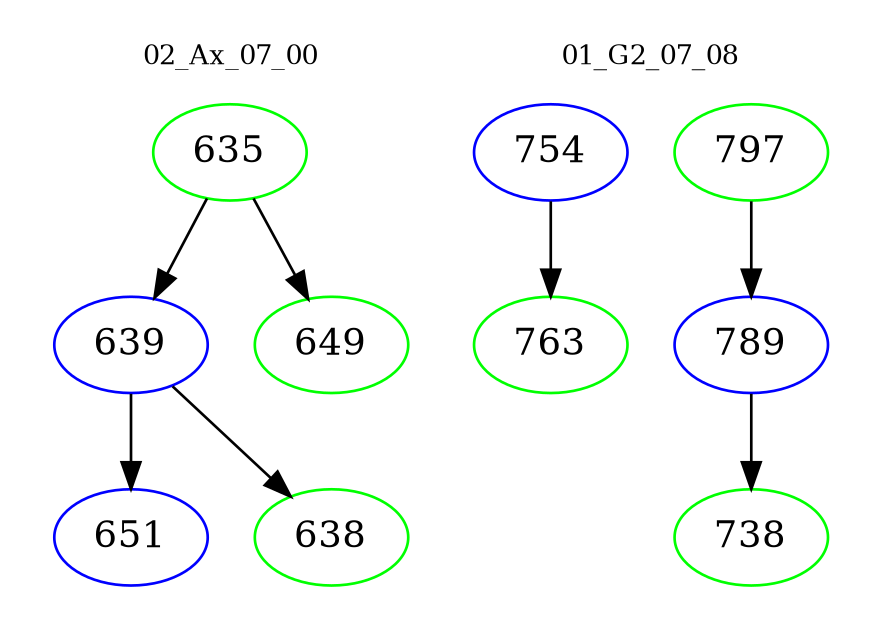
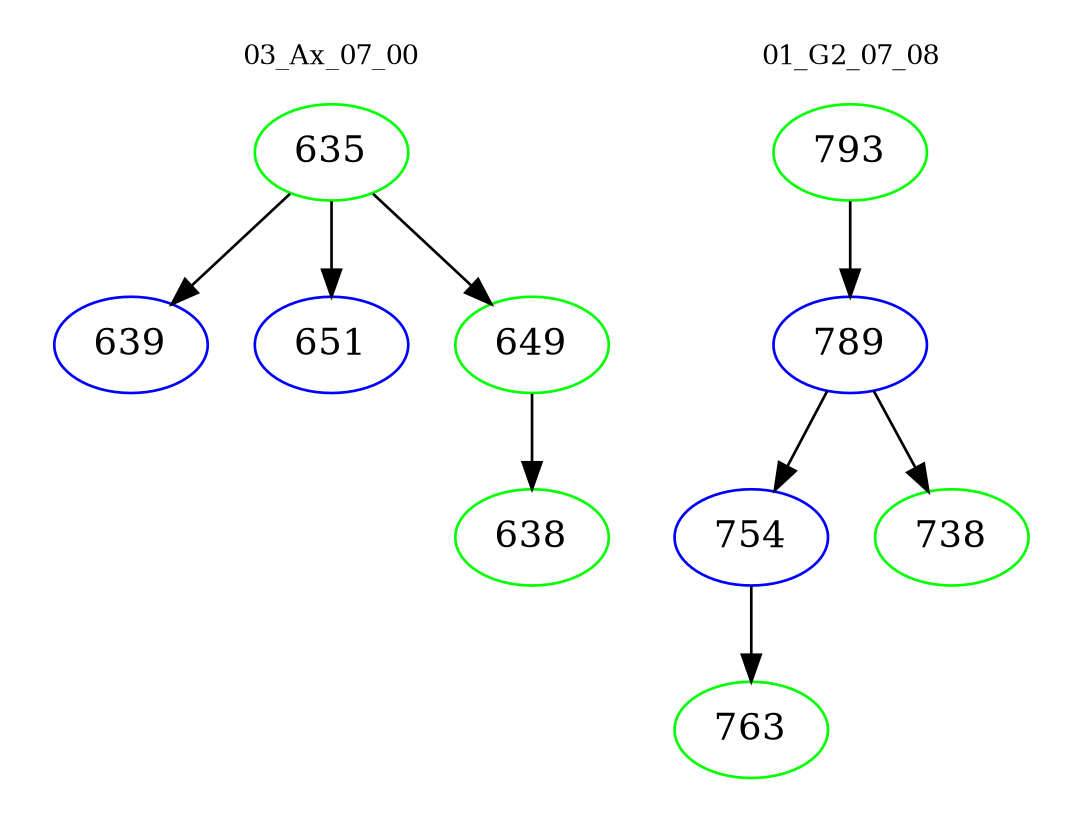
cluster "02_Ax_07_00": label "02_Ax_07_00" -> "03_Ax_07_00"
node "797": label "797" -> "793"
edge "639" -> "651": now "635" -> "651"
edge "789" -> "754": added
edge "639" -> "638": now "649" -> "638"
